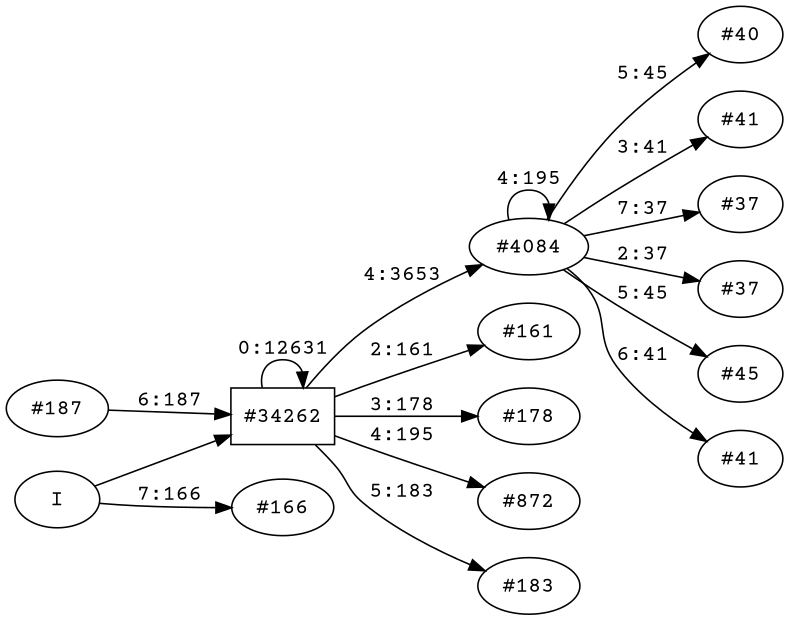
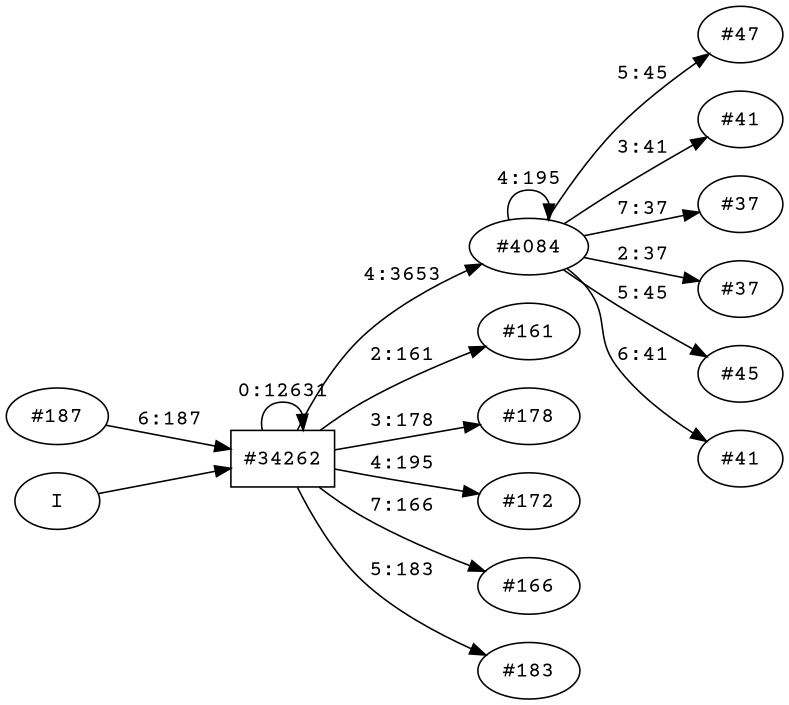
node "#40": label "#40" -> "#47"
node "#872": label "#872" -> "#172"
edge "I" -> "#166": now "#34262" -> "#166"
